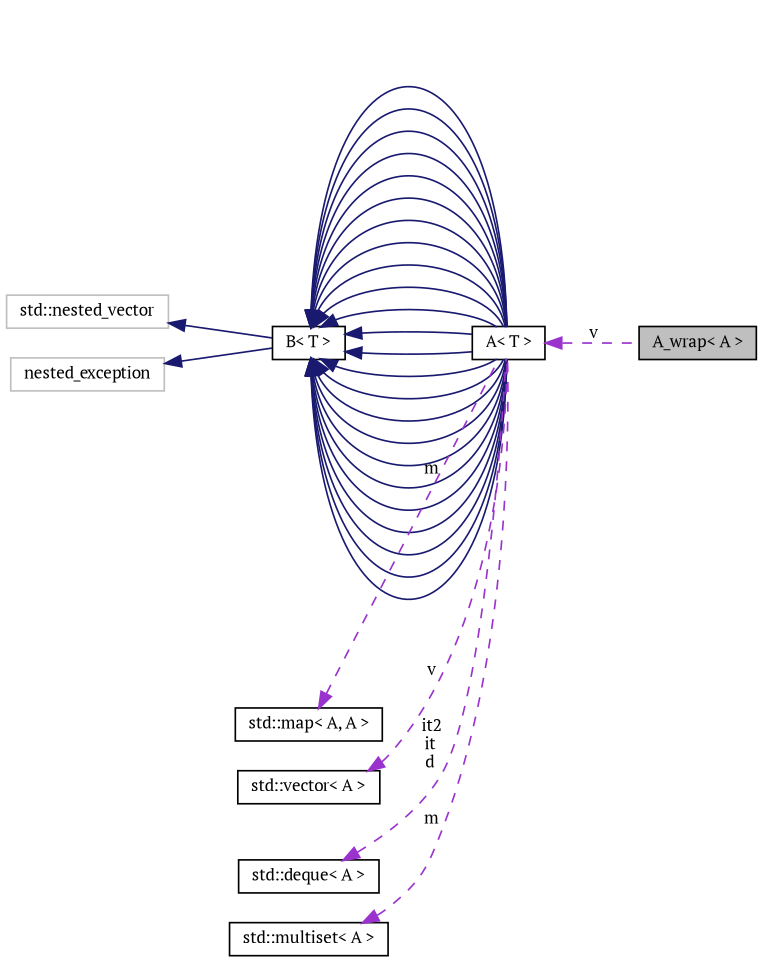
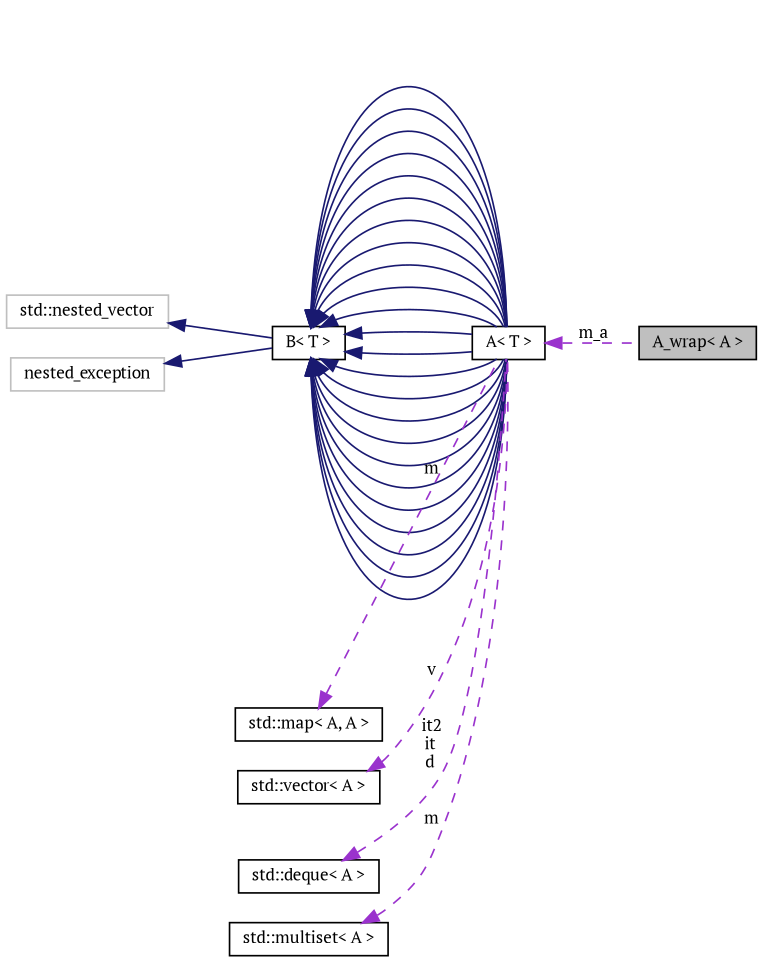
edge "A_wrap< A >" -> "A< T >": label " v" -> " m_a"
